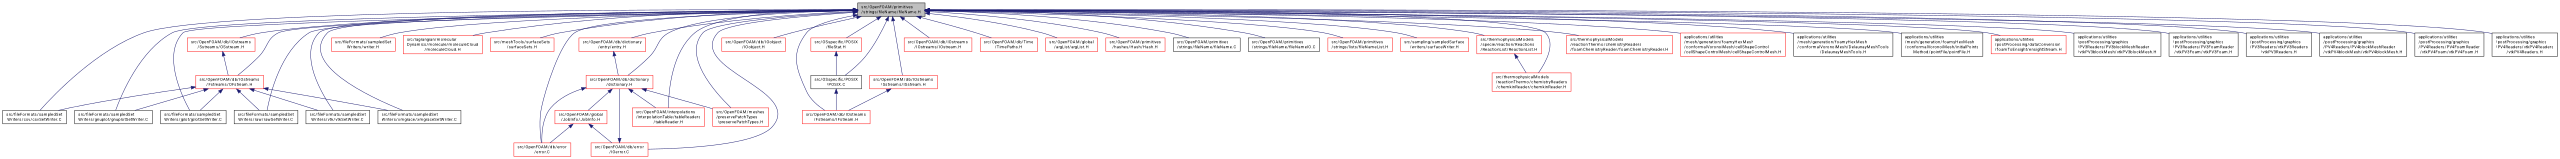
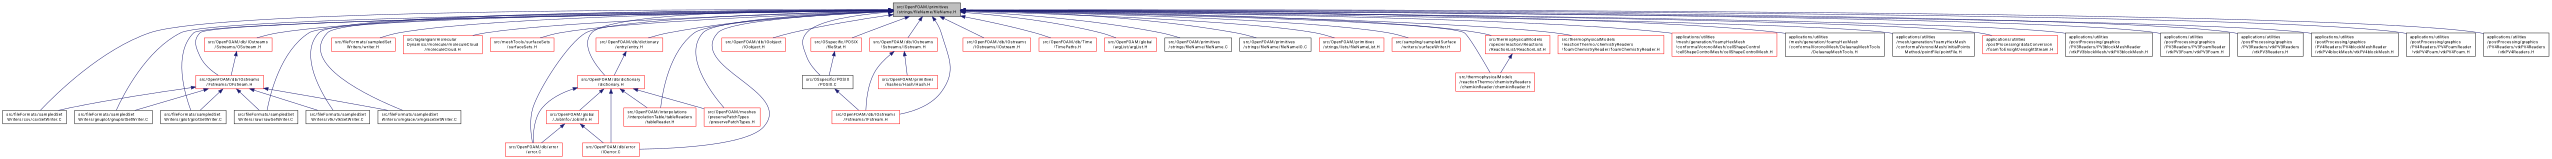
edge "src/OpenFOAM/primitives /hashes/Hash/Hash.H" -> "src/OpenFOAM/primitives /strings/fileName/fileName.H": now "src/OpenFOAM/primitives /hashes/Hash/Hash.H" -> "src/OpenFOAM/db/IOstreams /Sstreams/ISstream.H"
edge "src/OpenFOAM/db/dictionary /dictionary.H" -> "src/OpenFOAM/db/error /IOerror.C": reversed
